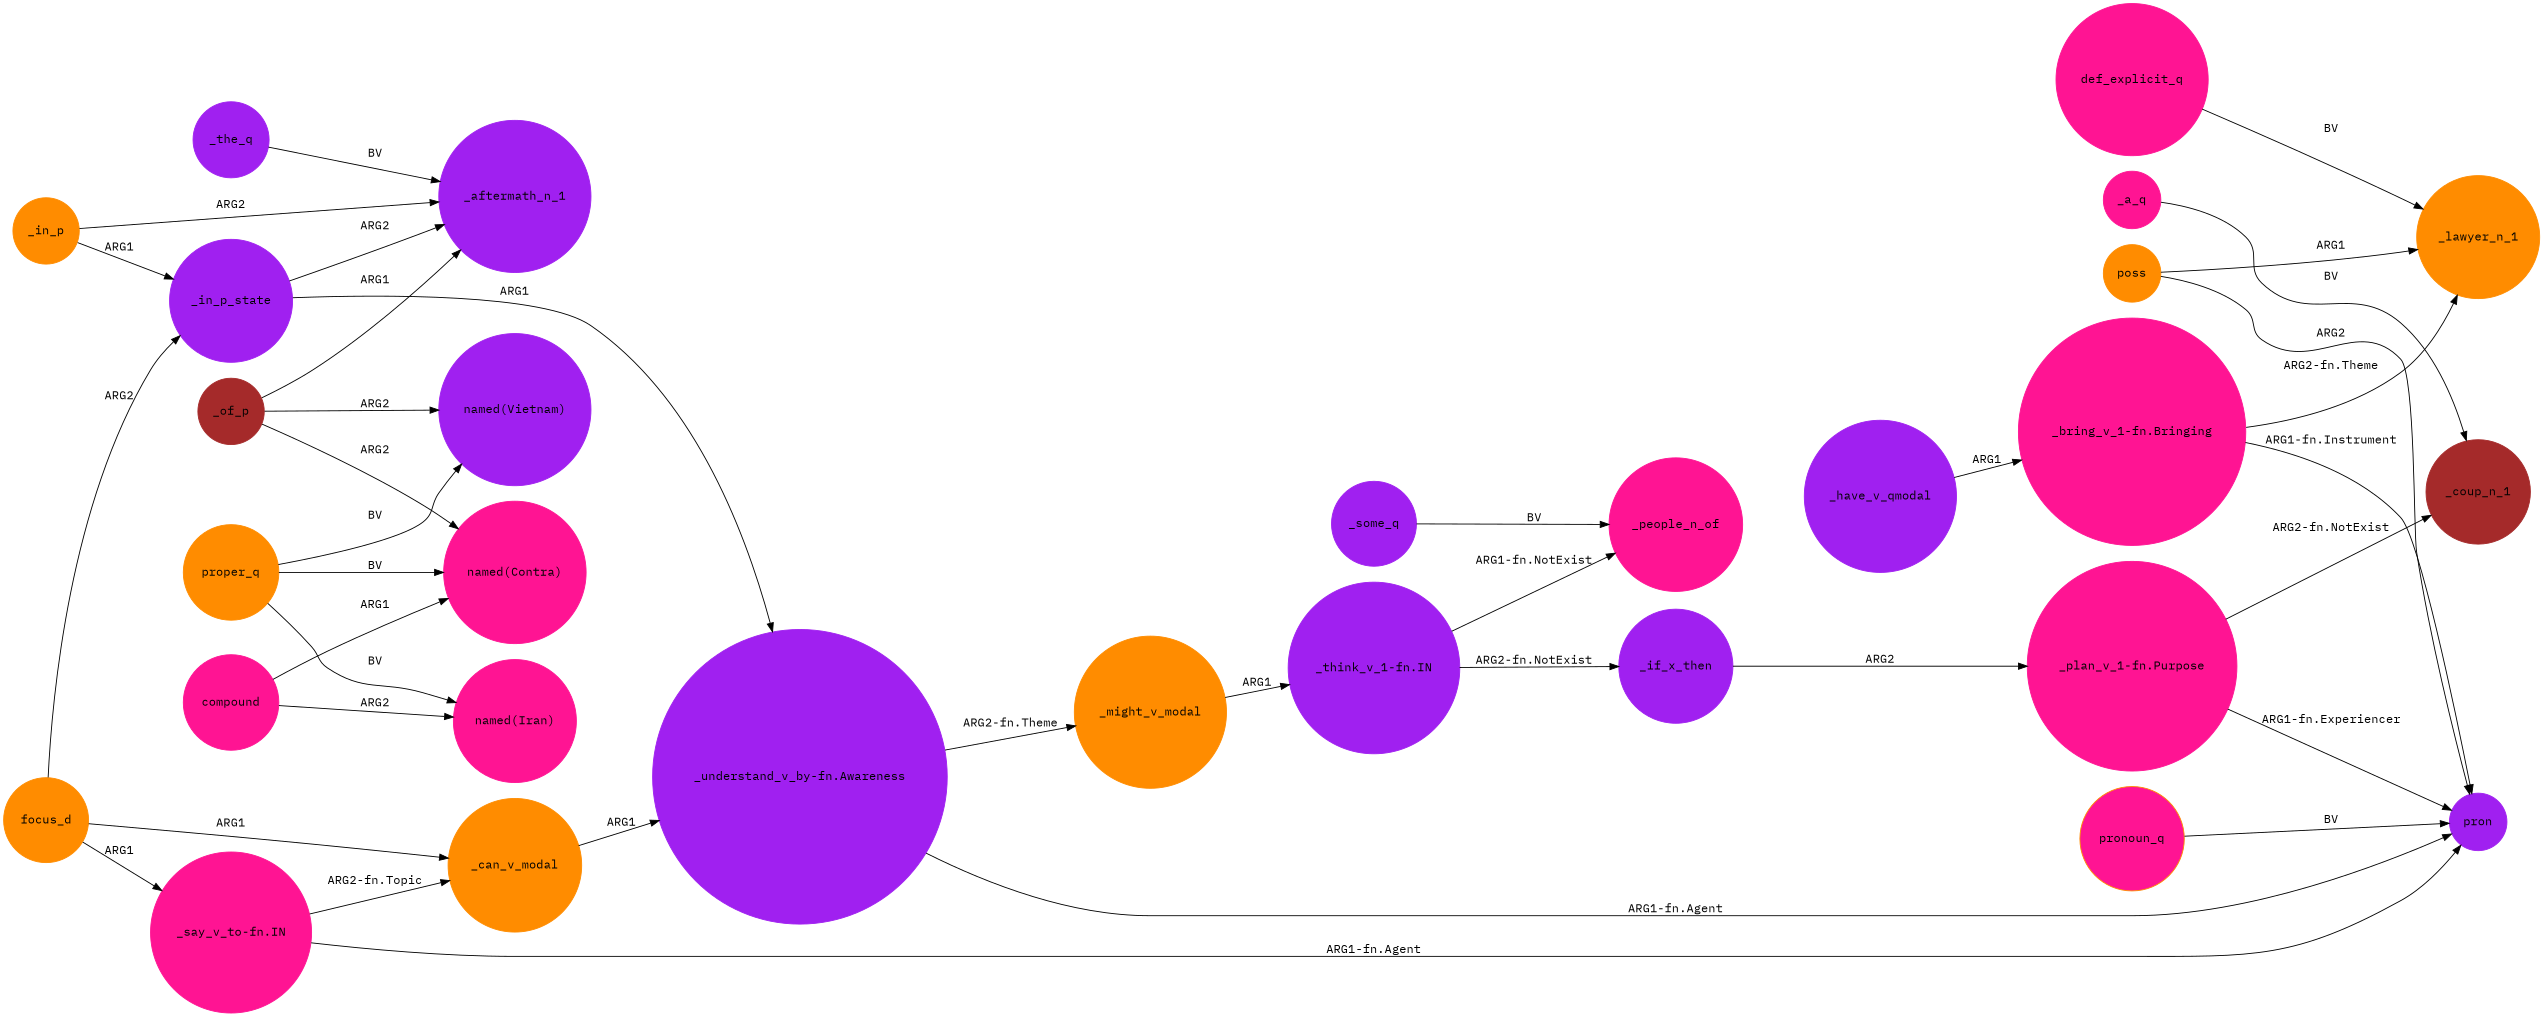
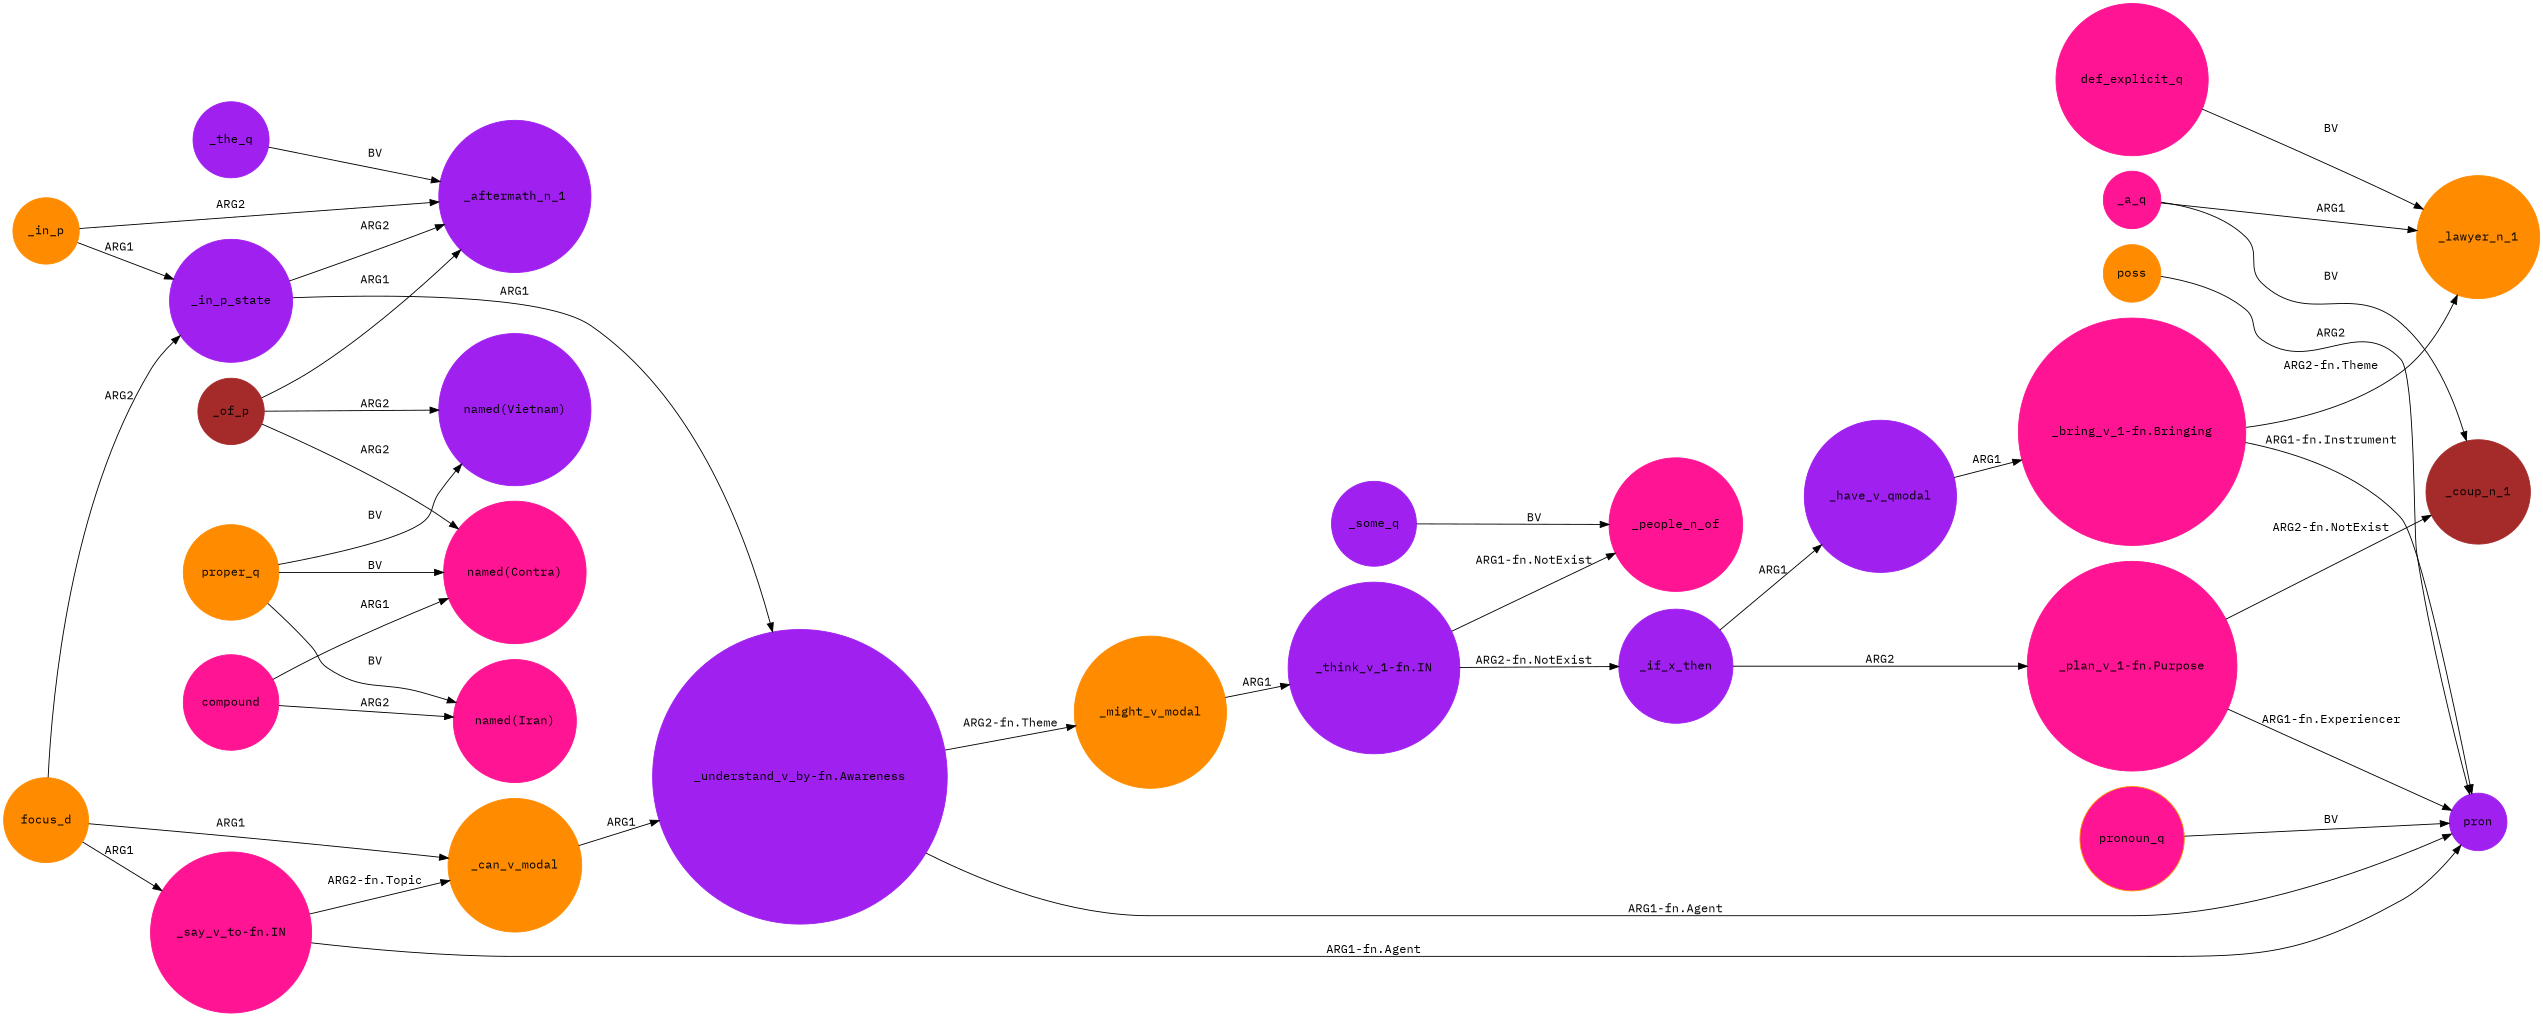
edge "poss" -> "_lawyer_n_1": now "_a_q" -> "_lawyer_n_1"
edge "_if_x_then" -> "_have_v_qmodal": added, label "ARG1"
